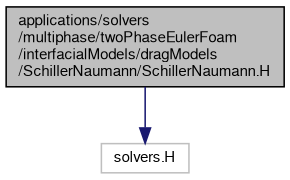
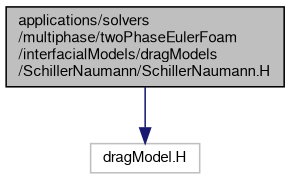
node "solvers.H": label "solvers.H" -> "dragModel.H"
